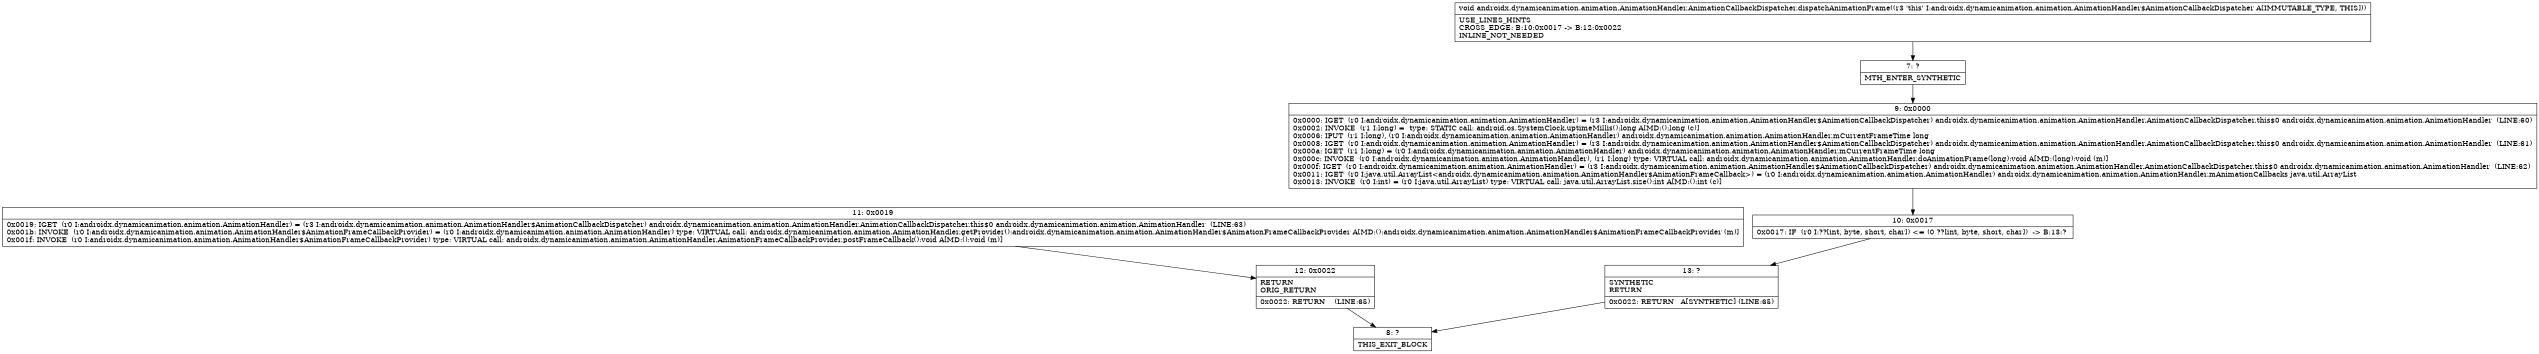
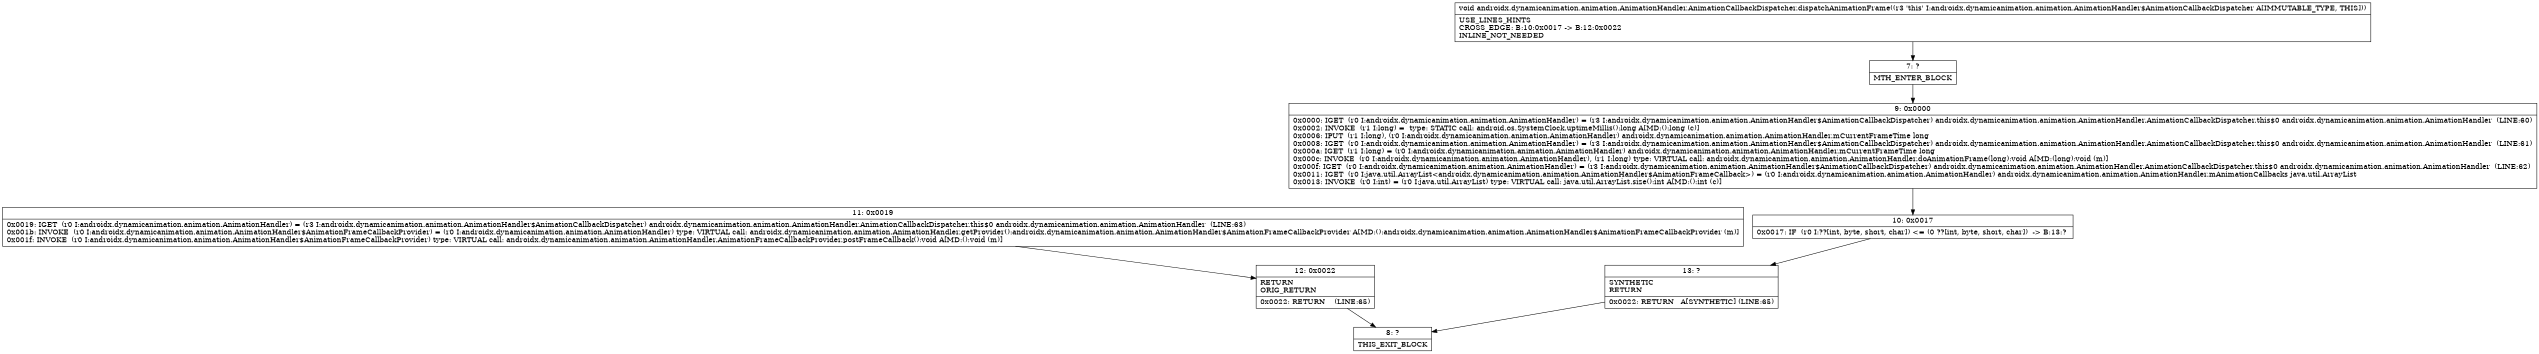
node "7: ?": text "MTH_ENTER_SYNTHETIC" -> "MTH_ENTER_BLOCK"
